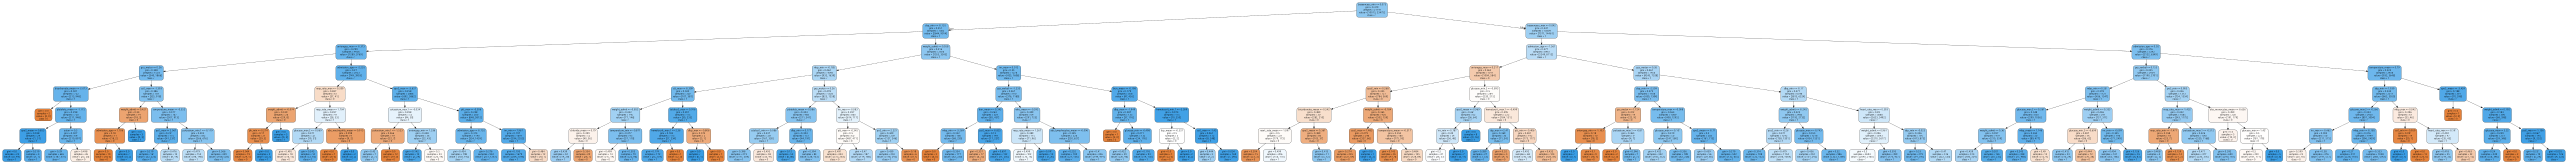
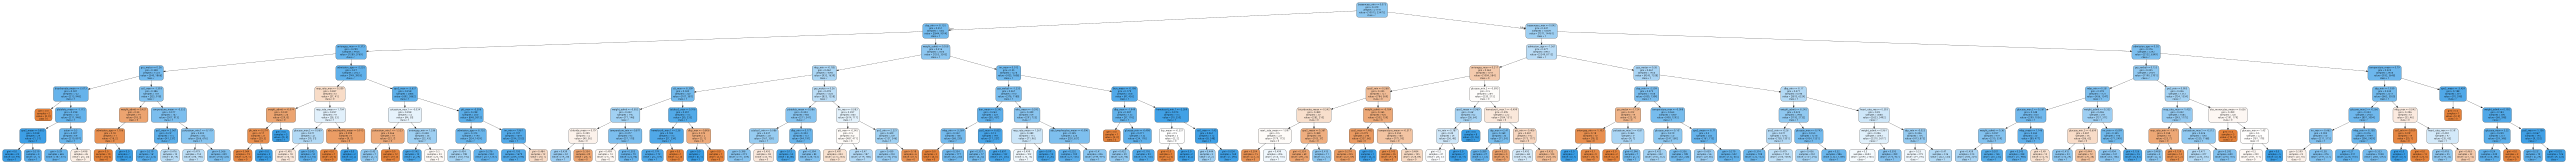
node "gini = 0.0 samples = 3 value = [0, 3] class = 1": removed
node "gini = 0.0 samples = 3 value = [10, 0] class = 0": fillcolor #fcf2eb -> #e58139
node "gini = 0.337 samples = 17 value = [6, 22] class = 1": fillcolor #eda978 -> #6fb8ec
node "gini = 0.324 samples = 69 value = [98, 25] class = 0": added
node "gini = 0.33 samples = 279 value = [91, 345] class = 1": fillcolor #6db7ec -> #eff7fd
